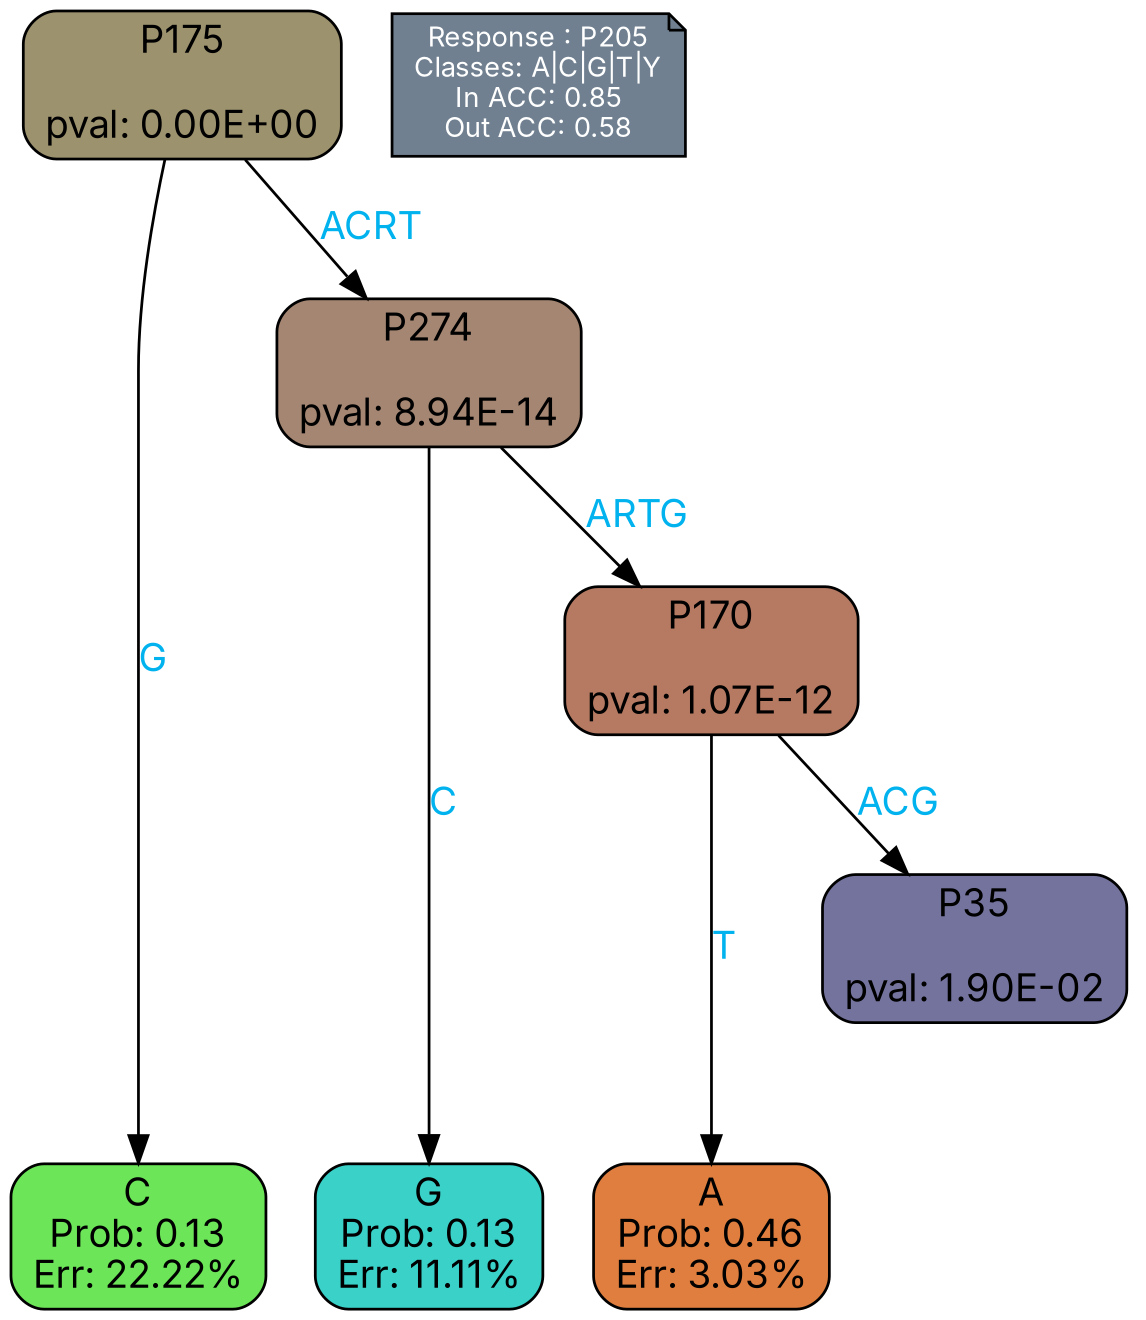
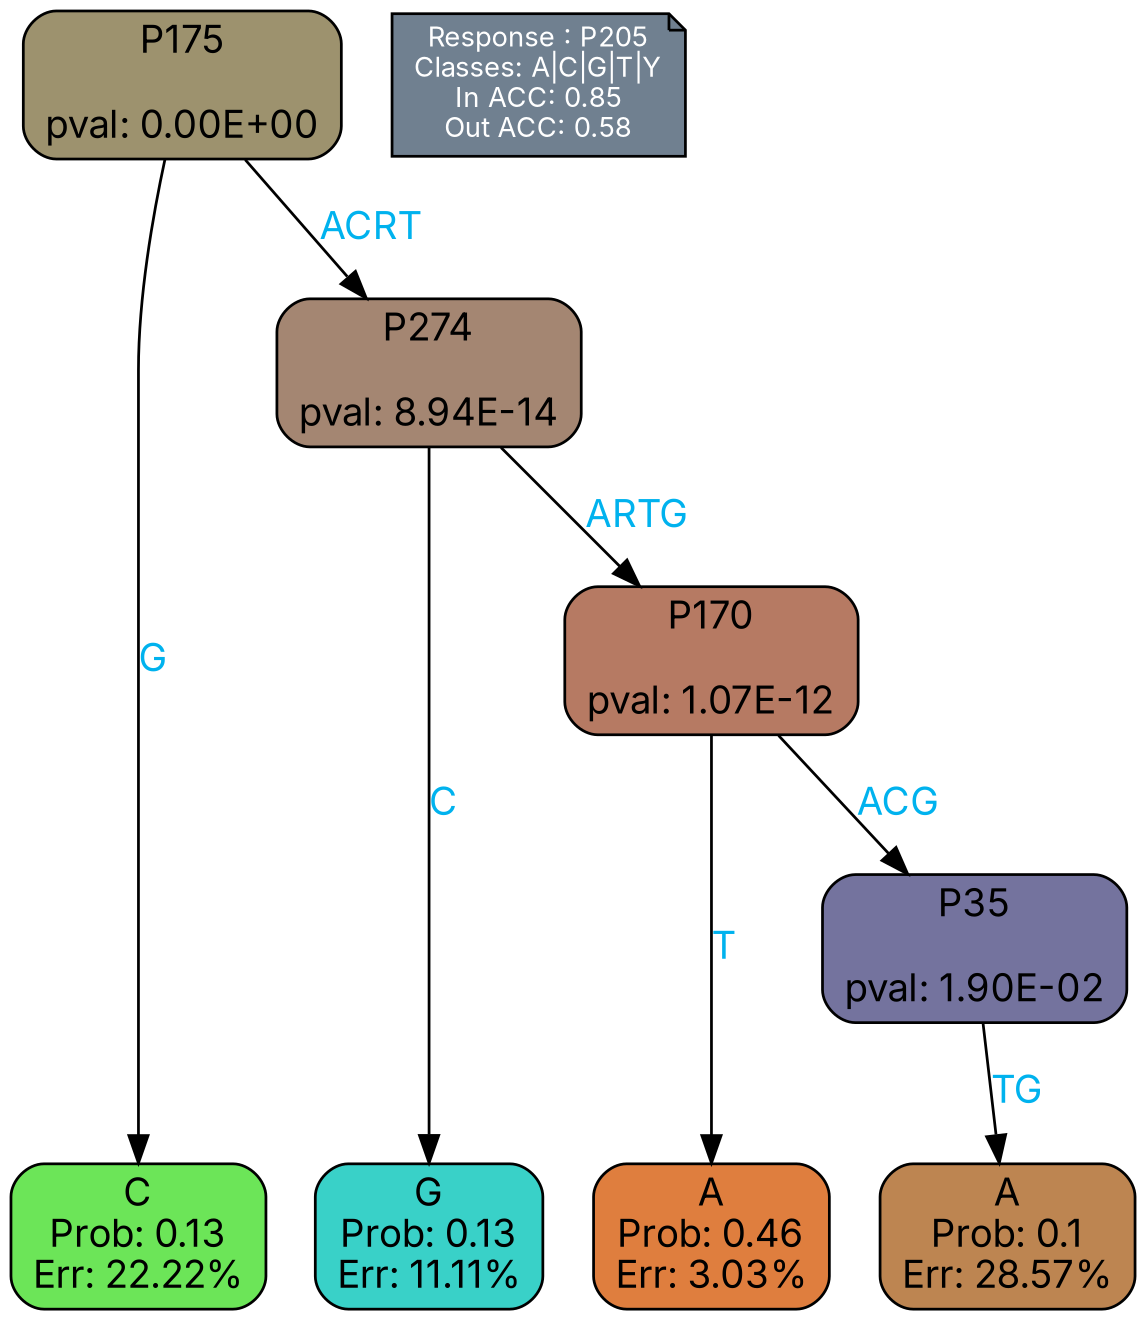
node "A Prob: 0.1 Err: 28.57%": added
